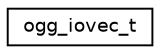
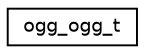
node "ogg_iovec_t": label "ogg_iovec_t" -> "ogg_ogg_t"
